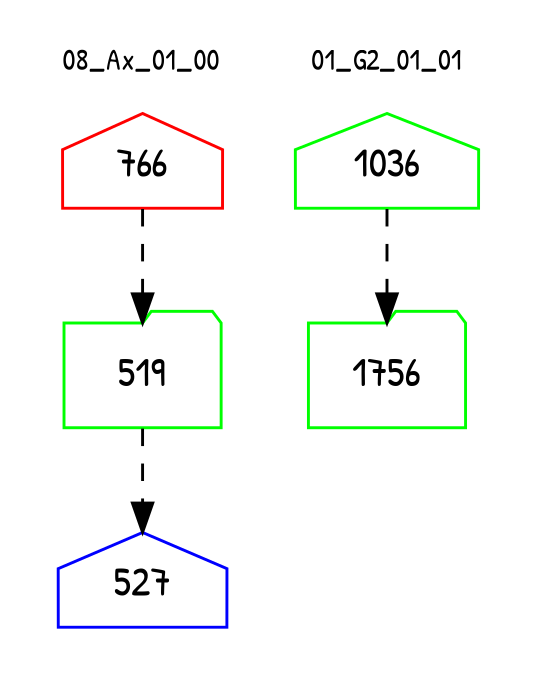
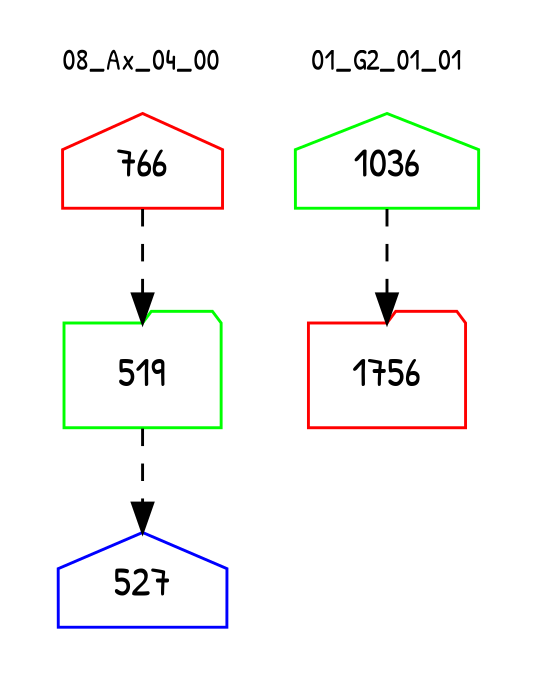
cluster "08_Ax_01_00": label "08_Ax_01_00" -> "08_Ax_04_00"
node "1756": color green -> red
